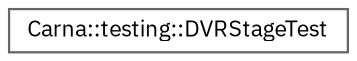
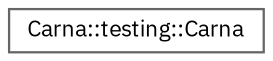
node "Carna::testing::DVRStageTest": label "Carna::testing::DVRStageTest" -> "Carna::testing::Carna"
